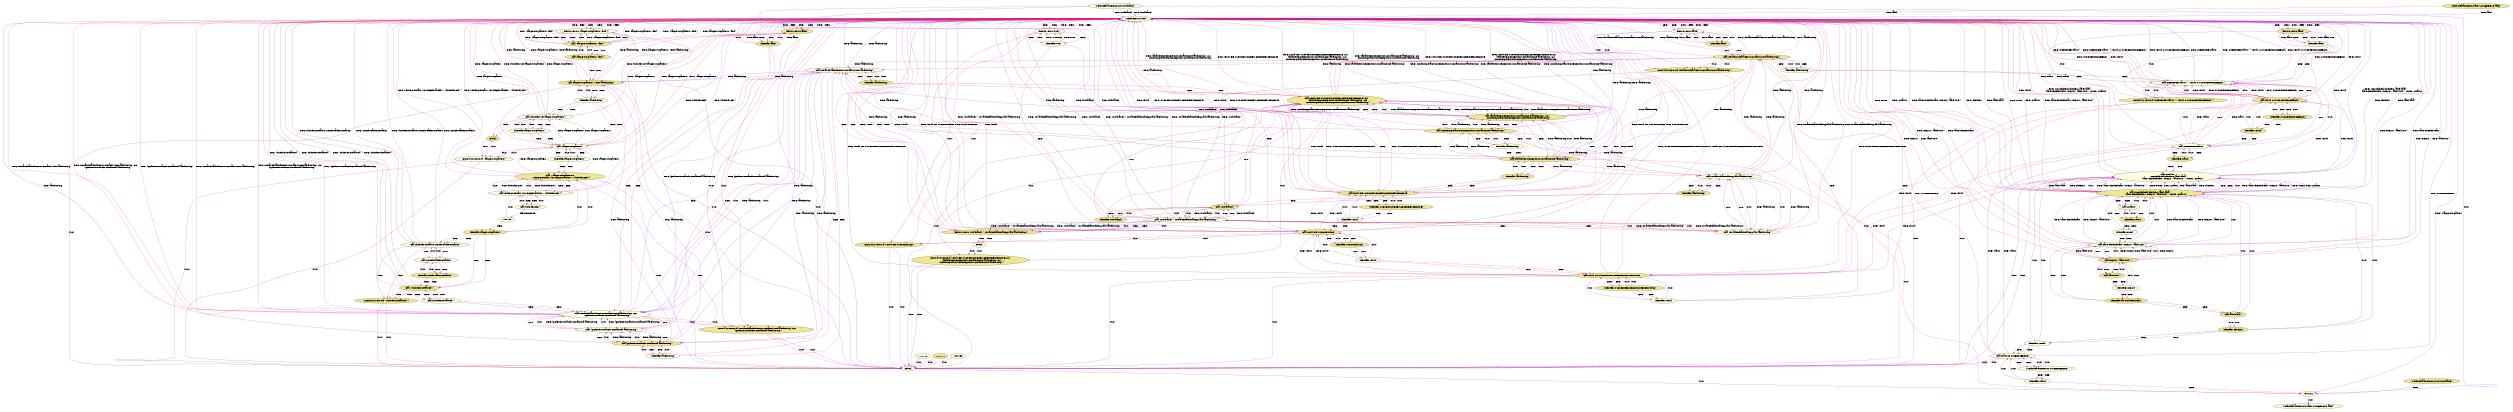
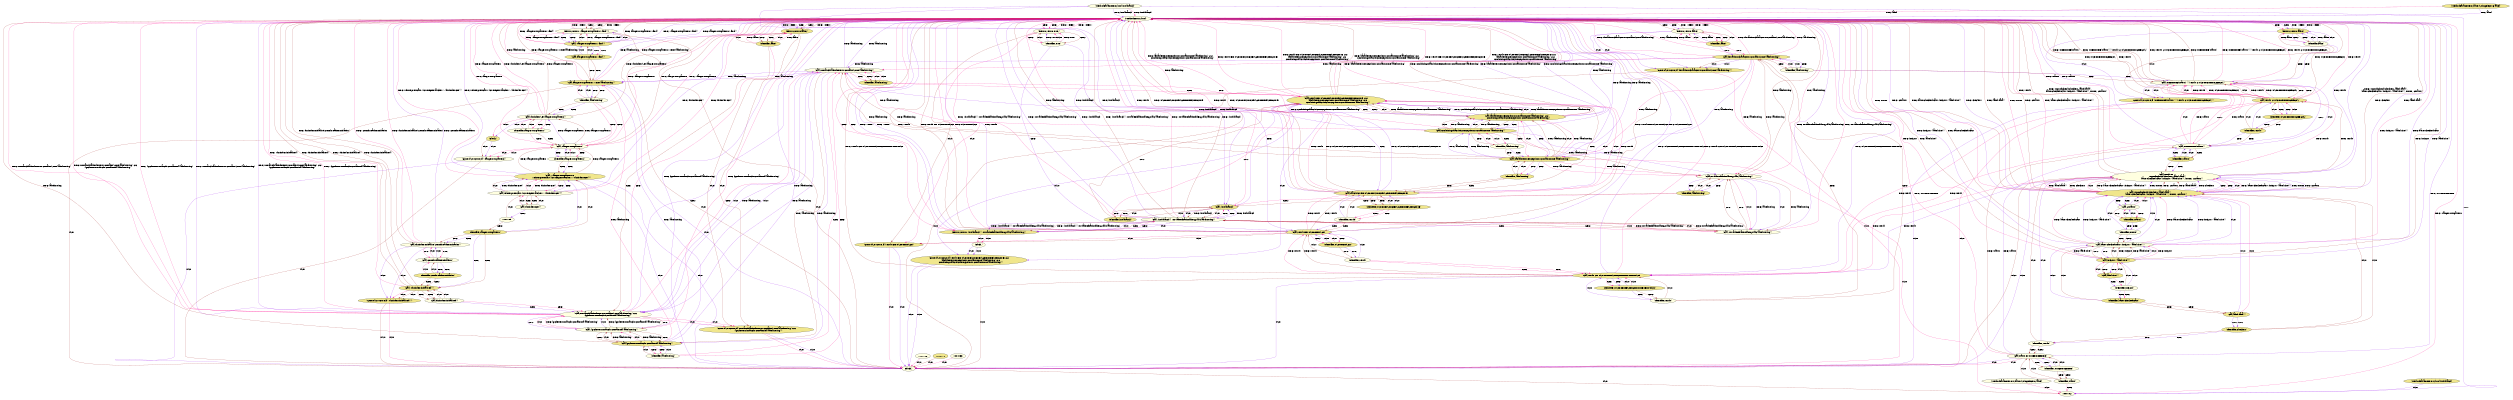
node "(Call,result == USPOOF_SINGLE_SCRIPT_RESTRICTIVE)": label "(Call,result == USPOOF_SINGLE_SCRIPT_RESTRICTIVE)" -> "(Call,diacritics == USPOOF_SINGLE_SCRIPT_RESTRICTIVE)"
edge "(MethodParameterIn,bool is_tld_ascii)" -> "1000102": label "AST: " -> "ALL: "
edge "(Call,tls_index.Get())" -> "1000185": label "RESTRICTIVE: " -> "CFG: "
node "(MethodParameterOut,U_ZERO_ERROR)": label "(MethodParameterOut,U_ZERO_ERROR)" -> "(Identifier,U_ZERO_ERROR)"
edge "(MethodParameterOut,bool is_tld_ascii)" -> "1000102": label "DDG: " -> "AST: "
edge "1000102" -> "(MethodParameterOut,base::StringPiece16 label)": reversed
